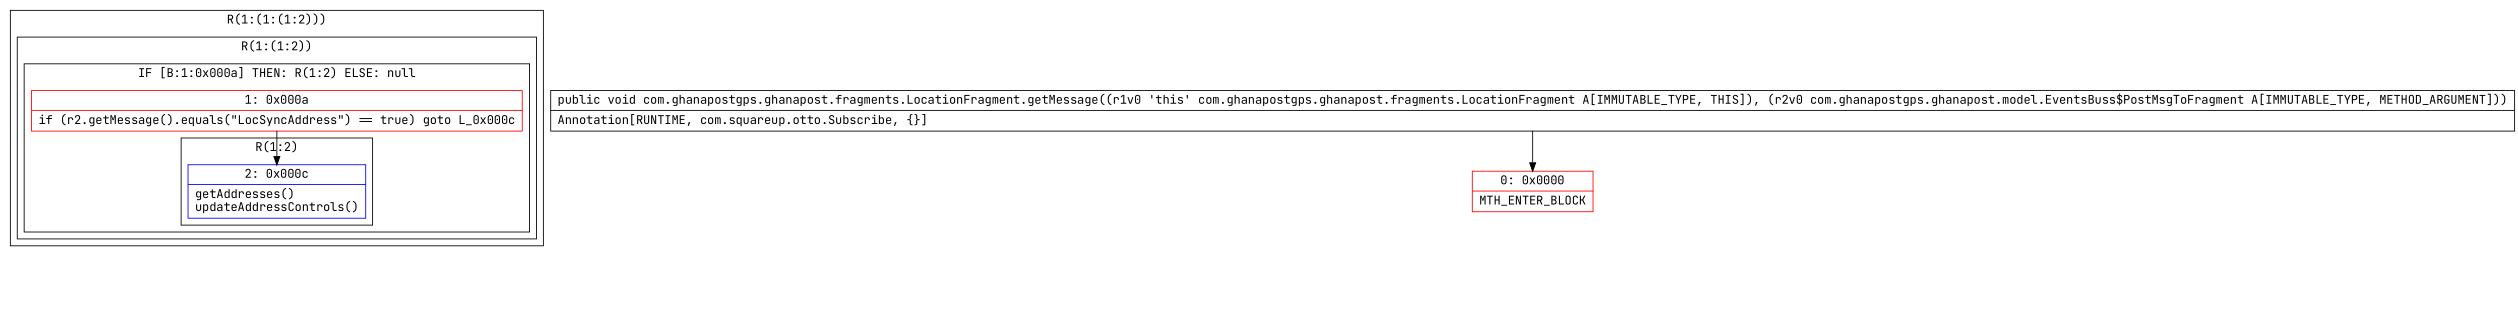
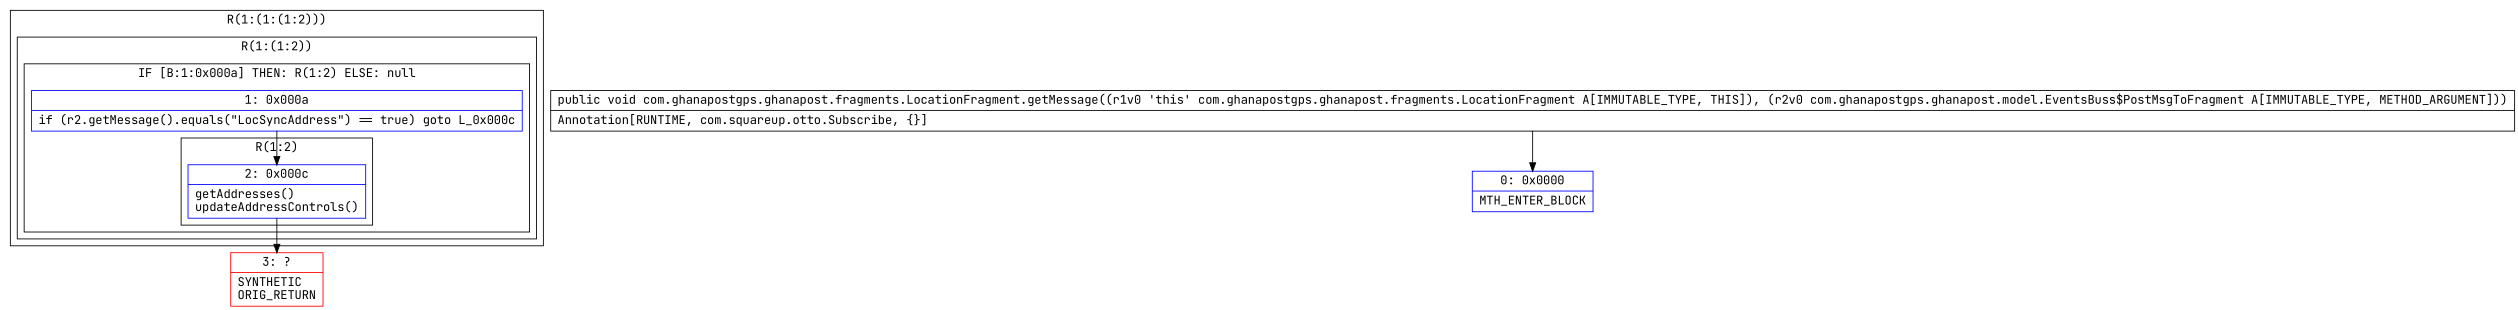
node "1: 0x000a": color red -> blue
node "0: 0x0000": color red -> blue
node "3: ?": added
